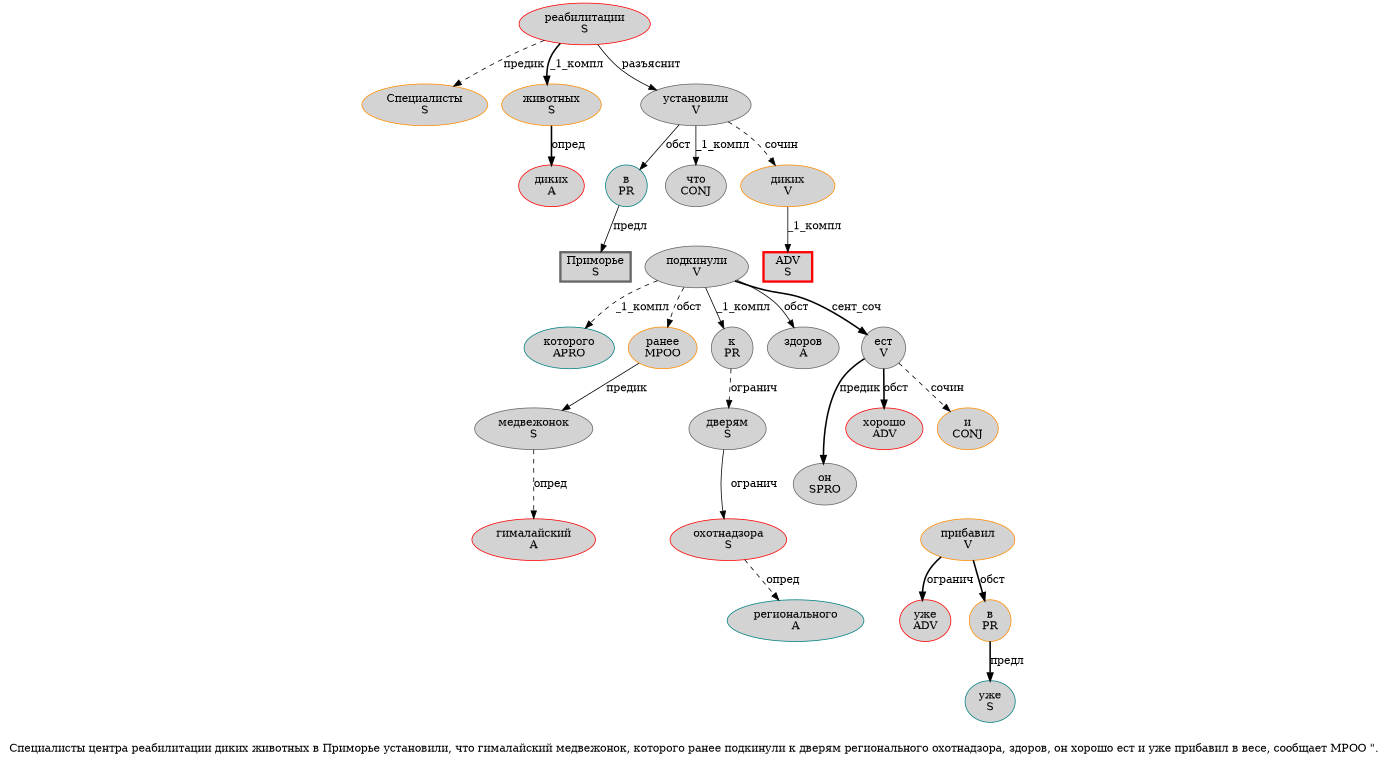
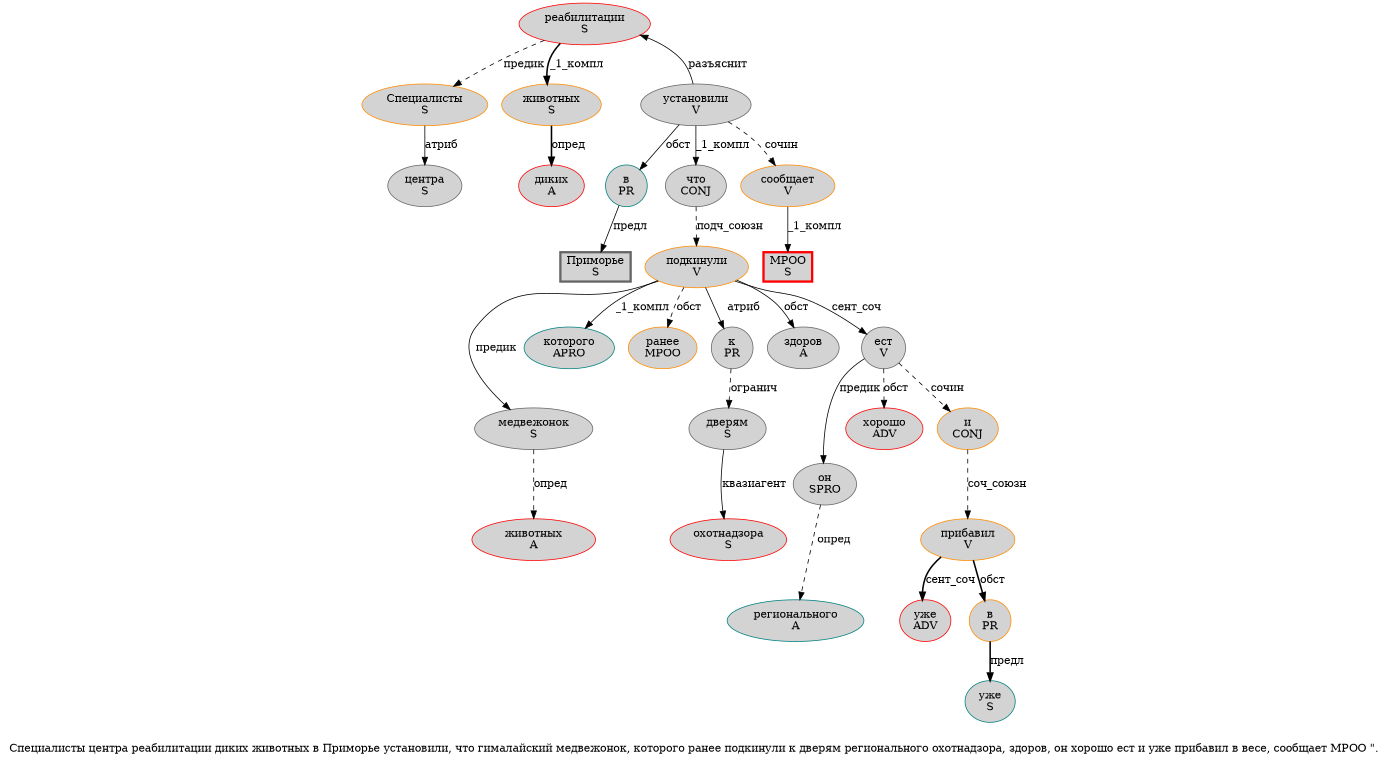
edge "реабилитации S" -> "установили V": reversed
node "центра S": added
node "диких V": label "диких V" -> "сообщает V"
edge "что CONJ" -> "подкинули V": added, label "подч_союзн"
node "подкинули V": color gray40 -> darkorange
node "ADV S": label "ADV S" -> "МРОО S"
edge "подкинули V" -> "которого APRO": style dashed -> solid
edge "подкинули V" -> "ест V": style bold -> solid
edge "подкинули V" -> "к PR": label "_1_компл" -> "атриб"
edge "ест V" -> "хорошо ADV": style bold -> dashed
edge "ранее МРОО" -> "медвежонок S": now "подкинули V" -> "медвежонок S"
edge "ест V" -> "он SPRO": style bold -> solid
edge "и CONJ" -> "прибавил V": added, label "соч_союзн"
edge "дверям S" -> "охотнадзора S": label "огранич" -> "квазиагент"
node "гималайский A": label "гималайский A" -> "животных A"
edge "охотнадзора S" -> "регионального A": now "он SPRO" -> "регионального A"
edge "прибавил V" -> "уже ADV": label "огранич" -> "сент_соч"
